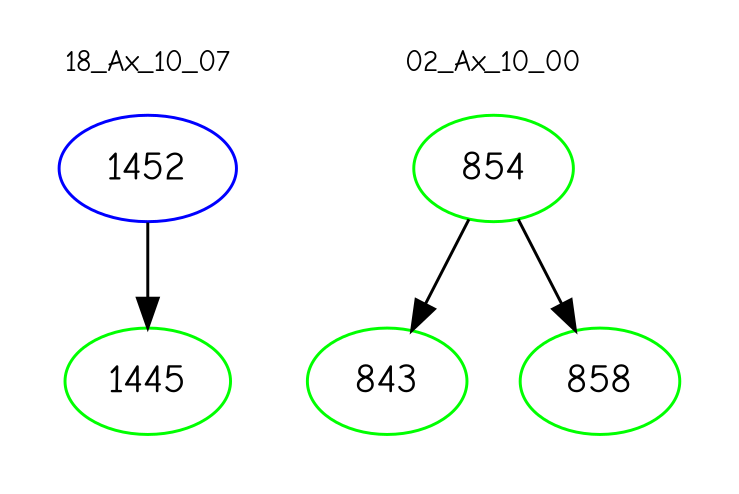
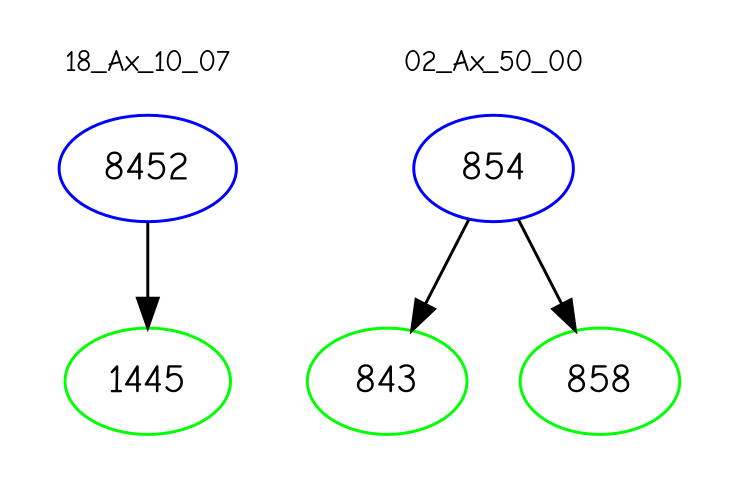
cluster "02_Ax_10_00": label "02_Ax_10_00" -> "02_Ax_50_00"
node "1452": label "1452" -> "8452"
node "854": color green -> blue
